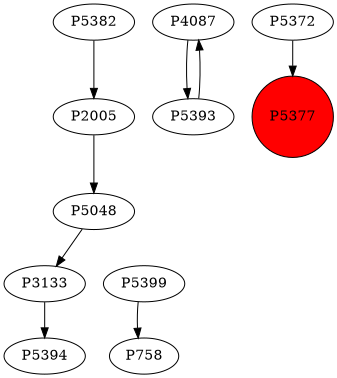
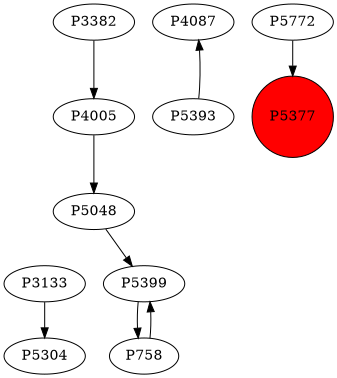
node "P5382": label "P5382" -> "P3382"
node "P5372": label "P5372" -> "P5772"
edge "P4087" -> "P5393": removed
node "P2005": label "P2005" -> "P4005"
edge "P5048" -> "P3133": now "P5048" -> "P5399"
edge "P758" -> "P5399": added
node "P5394": label "P5394" -> "P5304"
